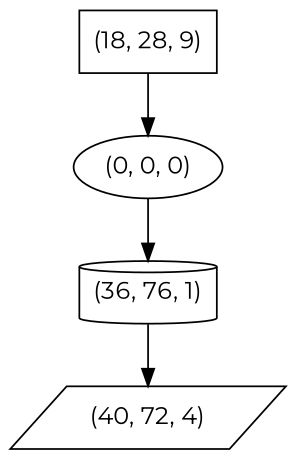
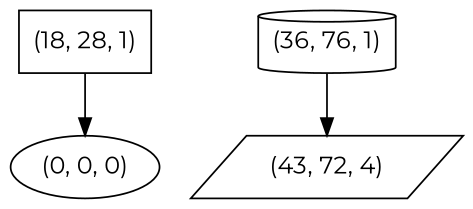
node "(18, 28, 9)": label "(18, 28, 9)" -> "(18, 28, 1)"
edge "(0, 0, 0)" -> "(36, 76, 1)": removed
node "(40, 72, 4)": label "(40, 72, 4)" -> "(43, 72, 4)"
